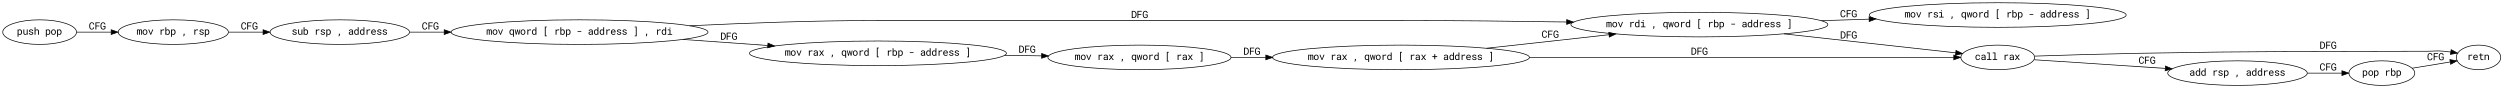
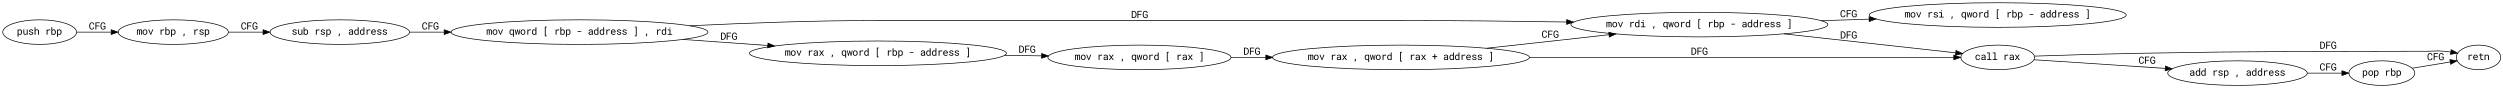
node "push pop": label "push pop" -> "push rbp"
